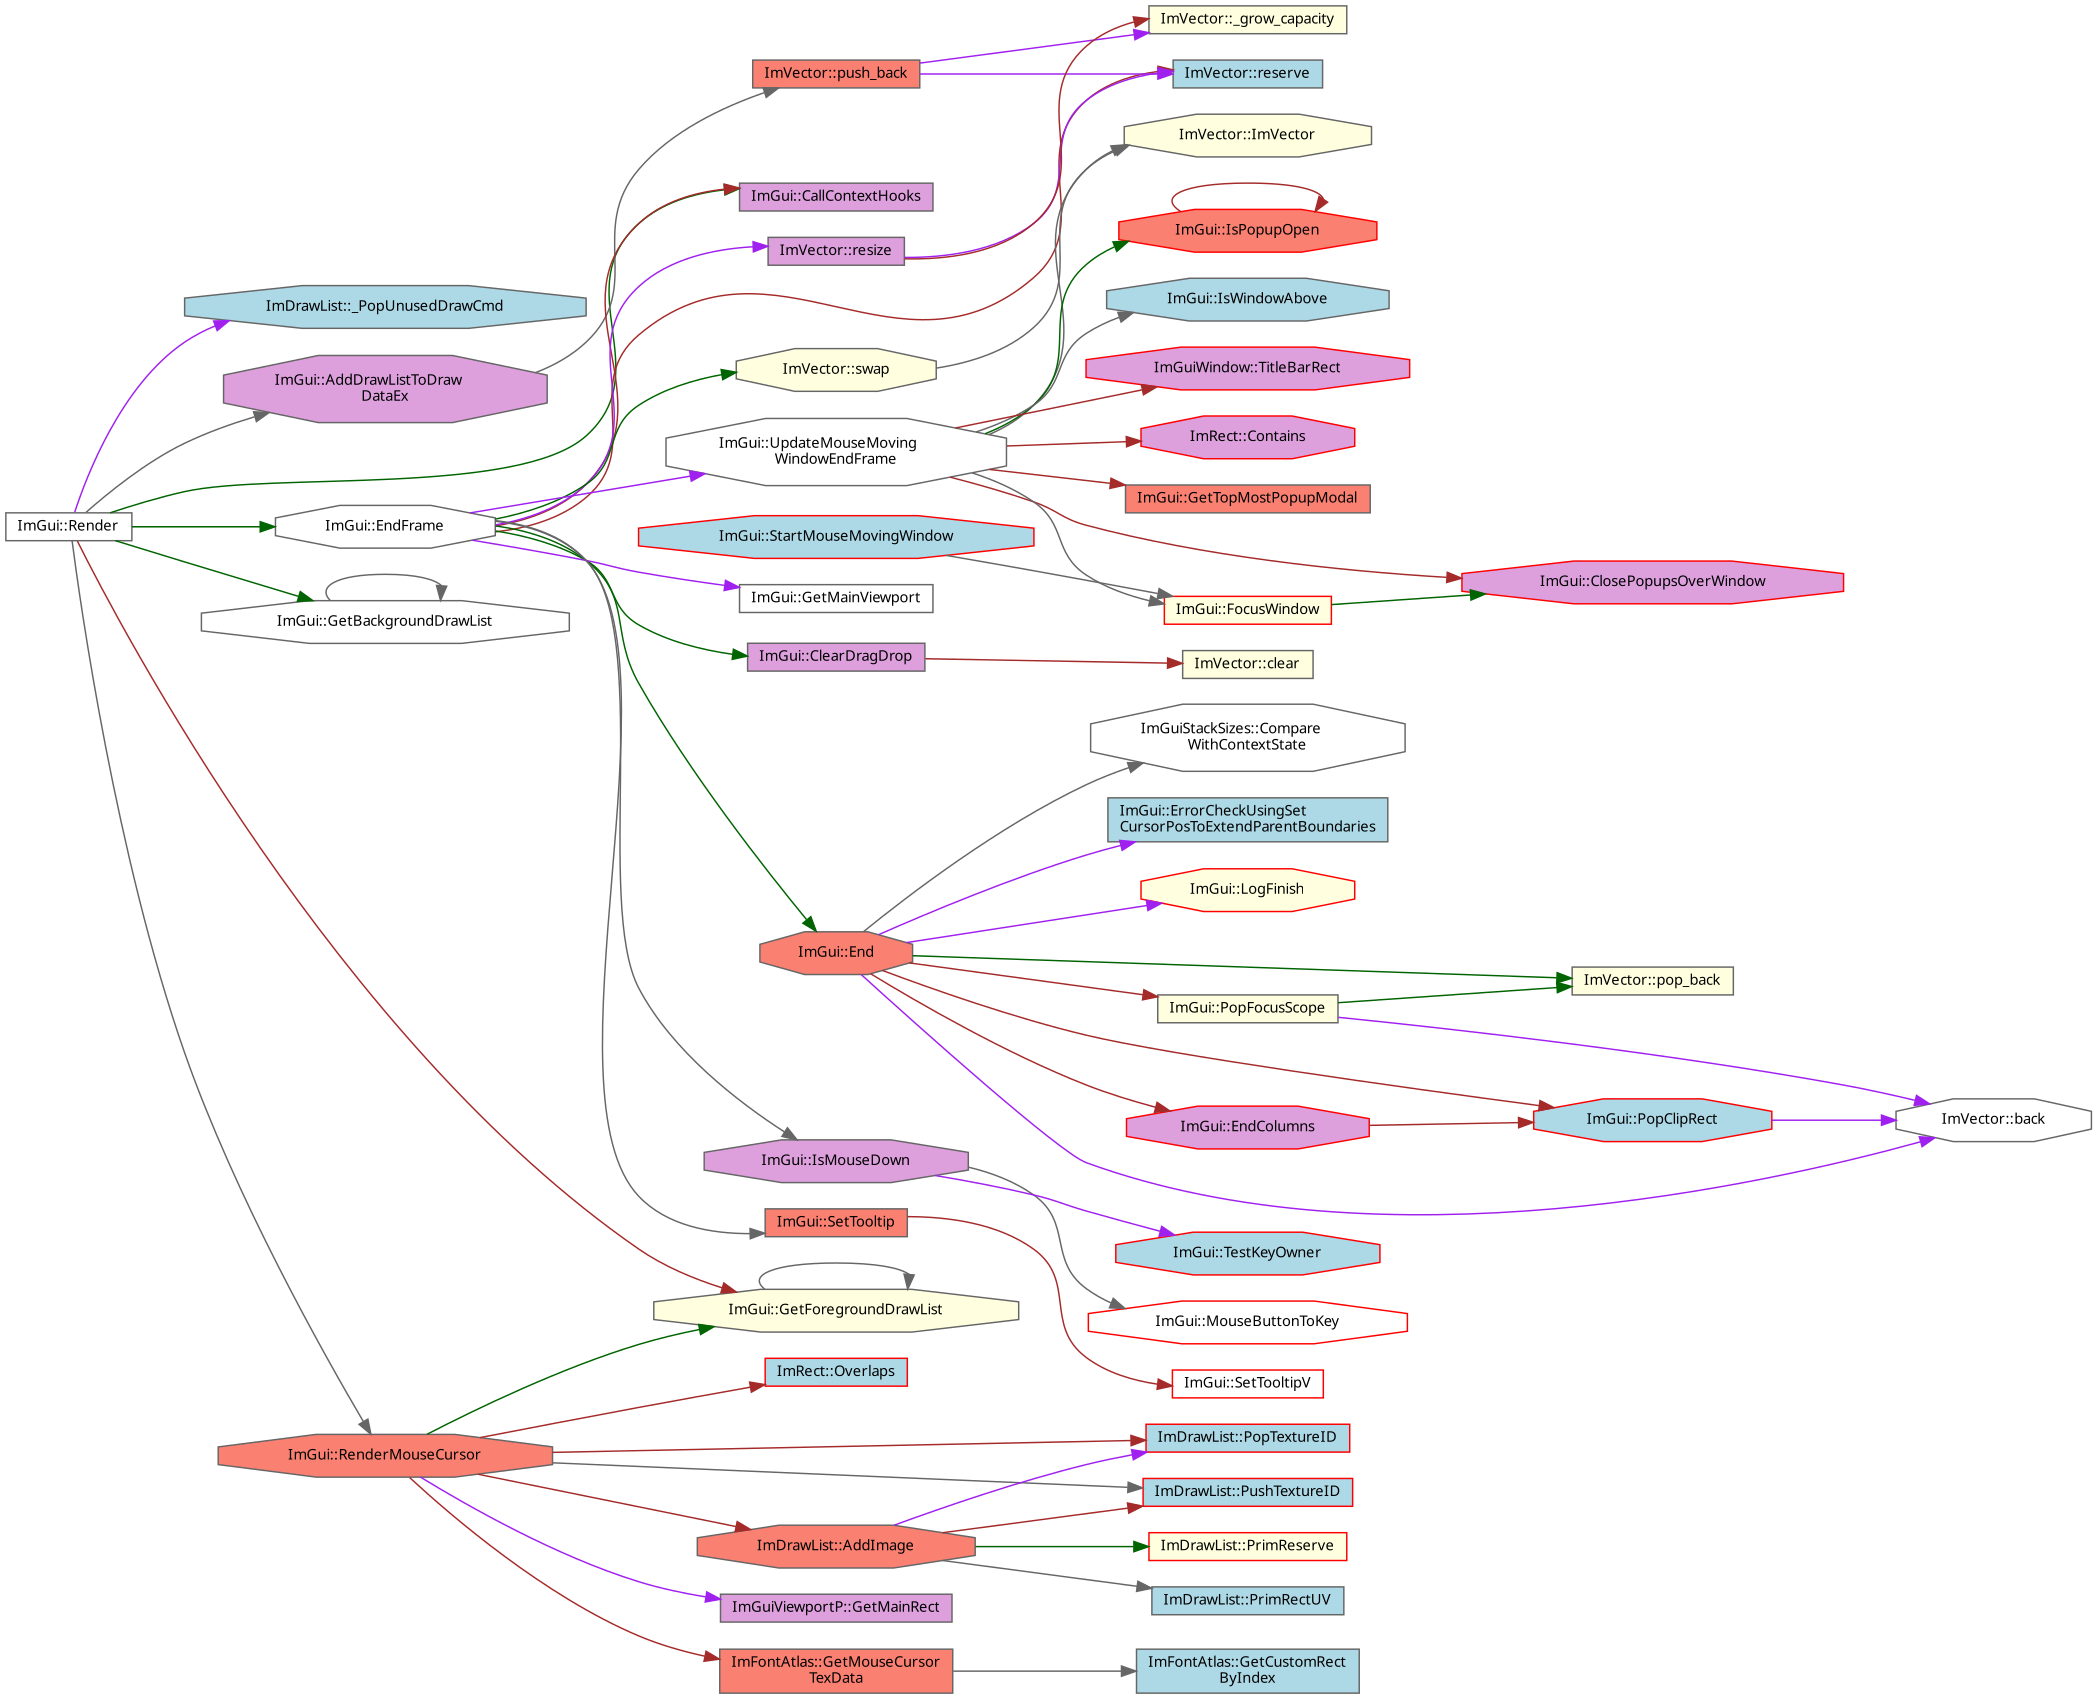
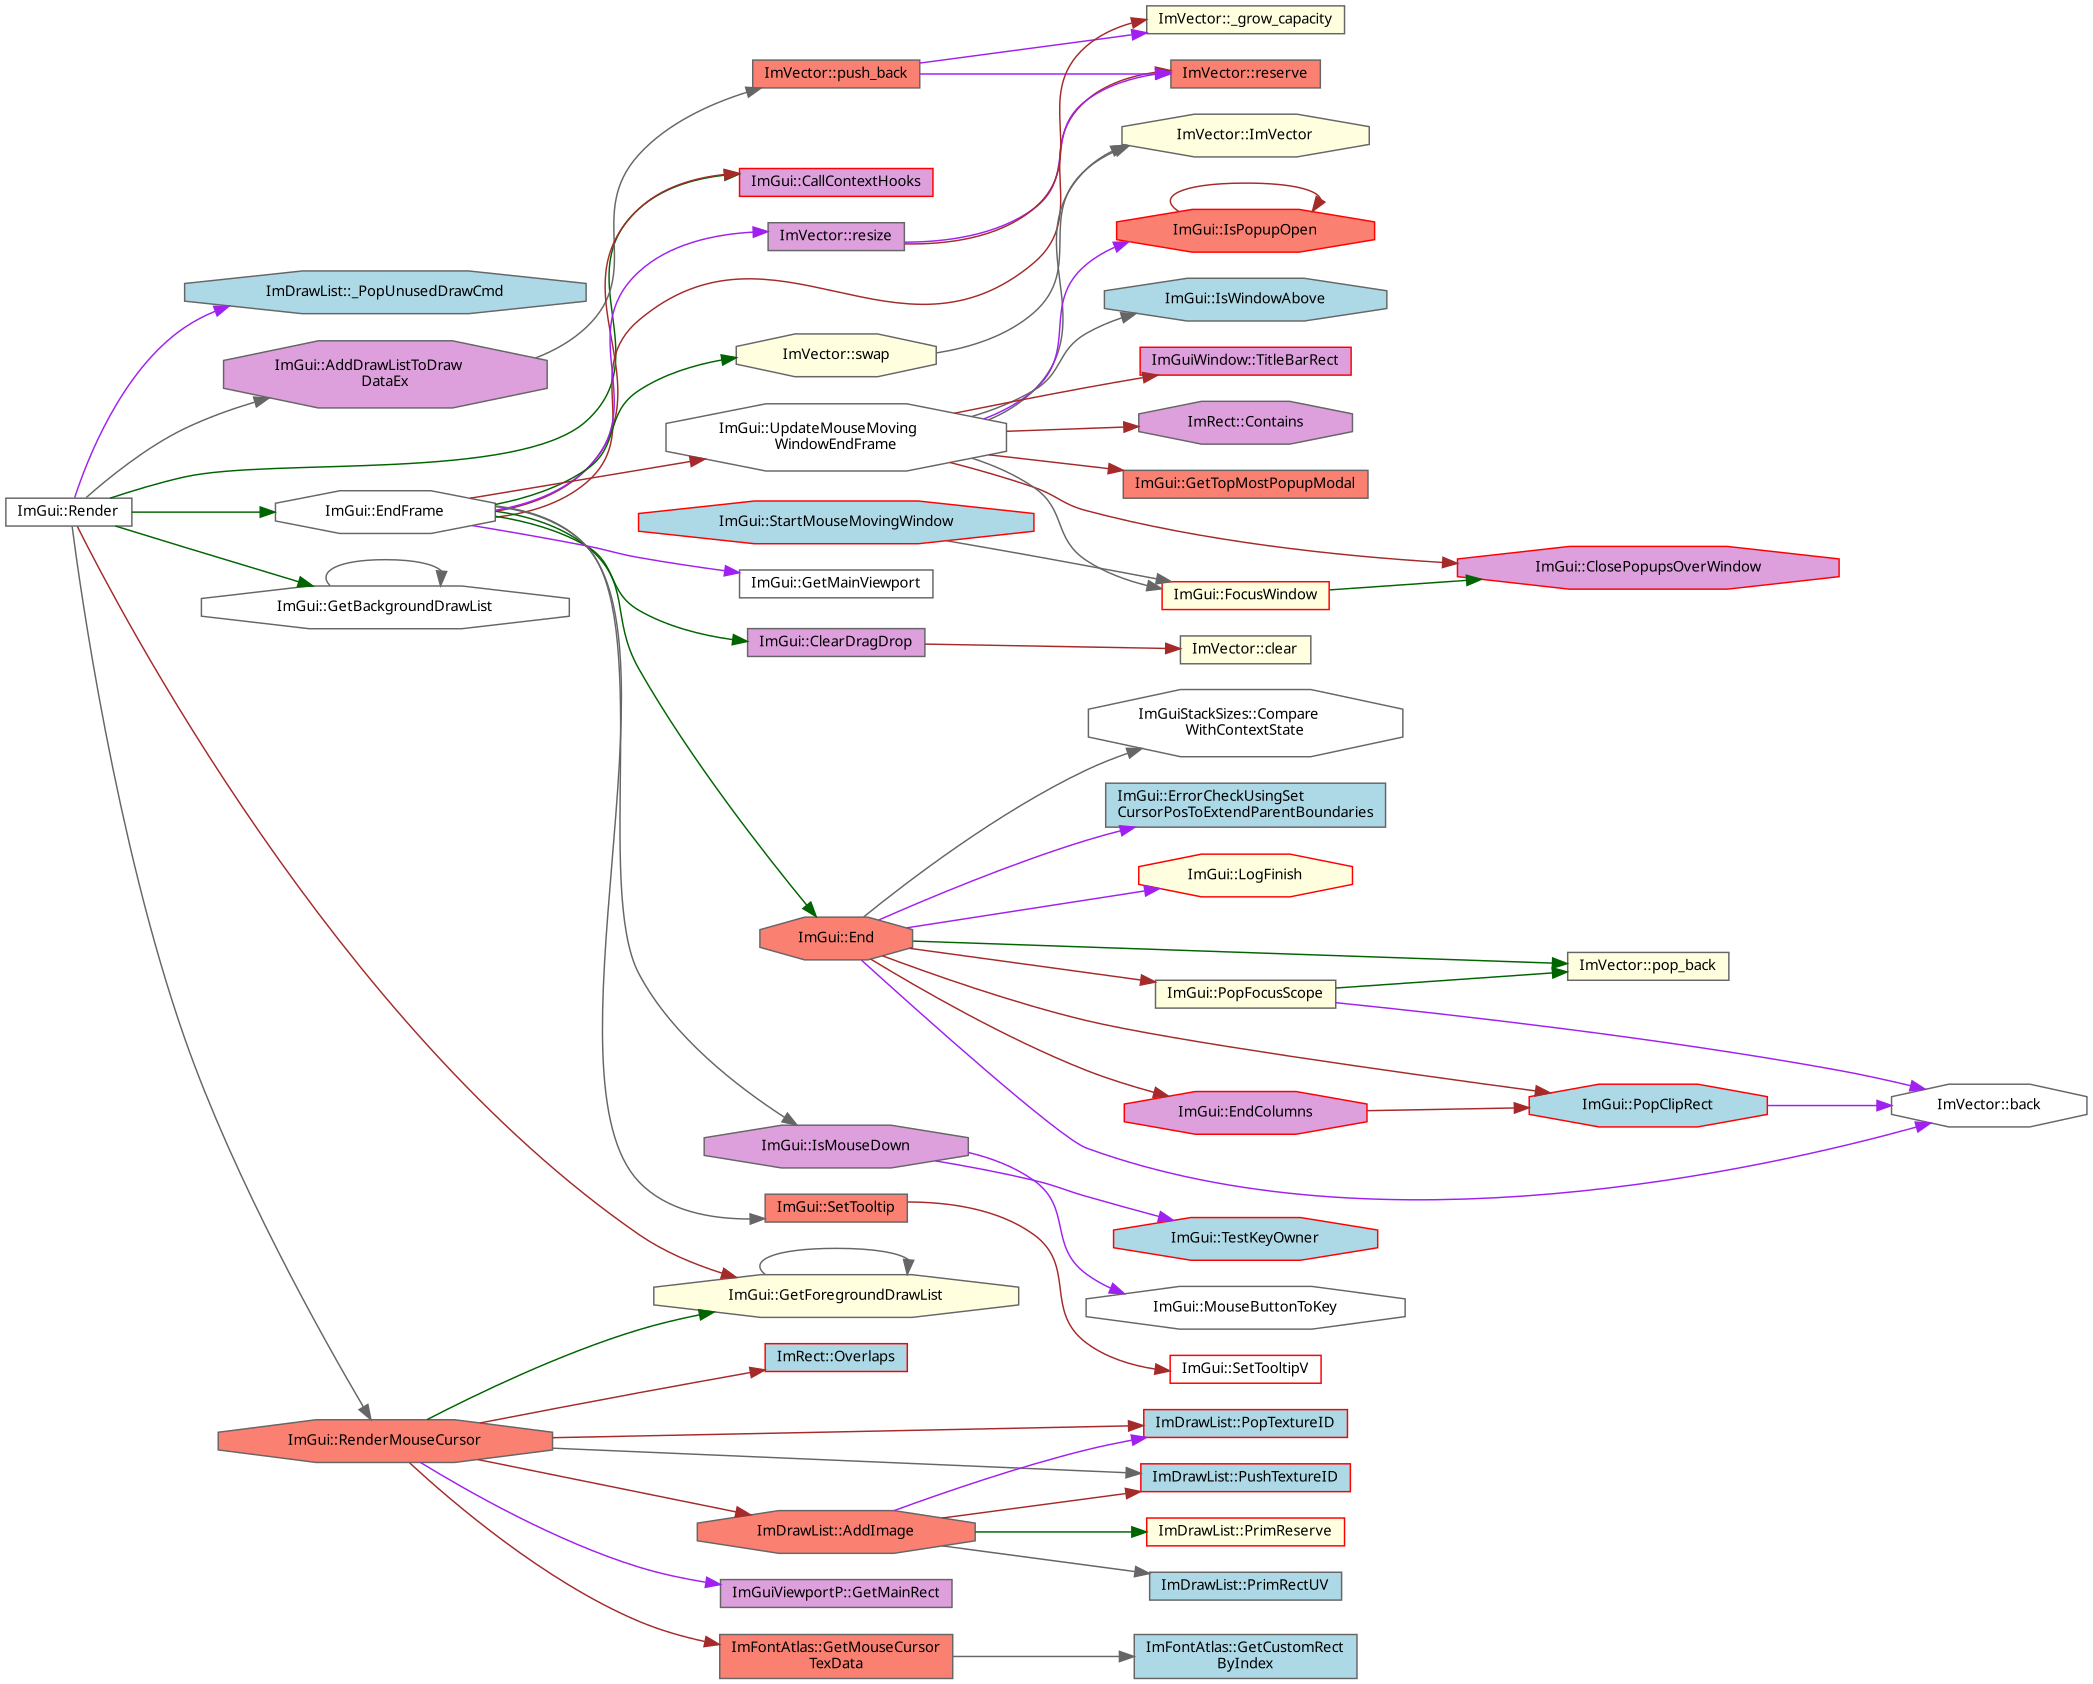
node "ImVector::reserve": fillcolor lightblue -> salmon
node "ImGui::CallContextHooks": color grey40 -> red
edge "ImGui::UpdateMouseMoving WindowEndFrame" -> "ImGui::IsPopupOpen": color darkgreen -> purple
node "ImGuiWindow::TitleBarRect": shape octagon -> box
node "ImRect::Contains": color red -> grey40
edge "ImGui::EndFrame" -> "ImGui::UpdateMouseMoving WindowEndFrame": color purple -> brown
edge "ImGui::IsMouseDown" -> "ImGui::MouseButtonToKey": color gray40 -> purple
node "ImGui::MouseButtonToKey": color red -> grey40
